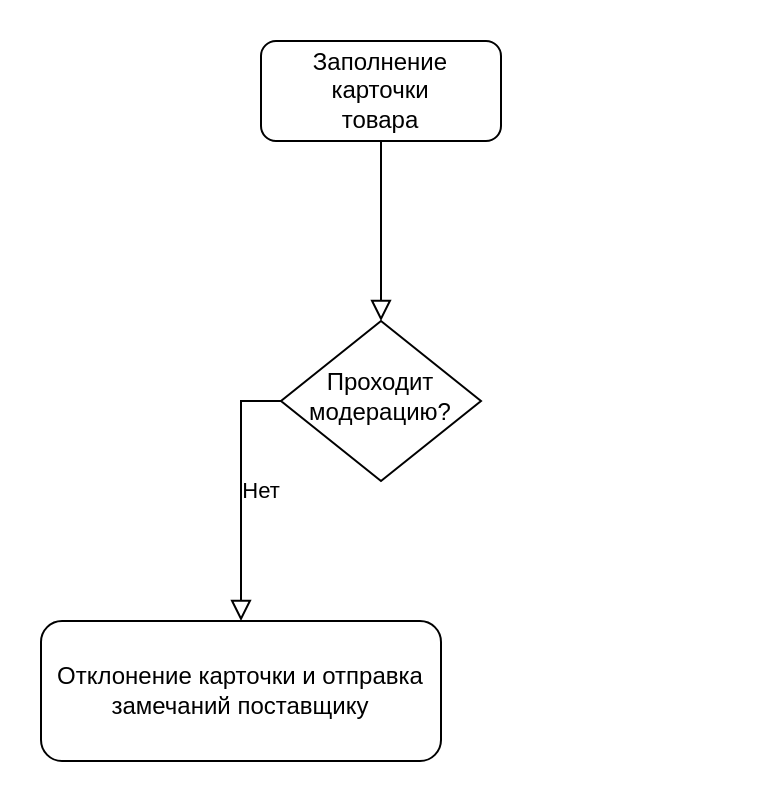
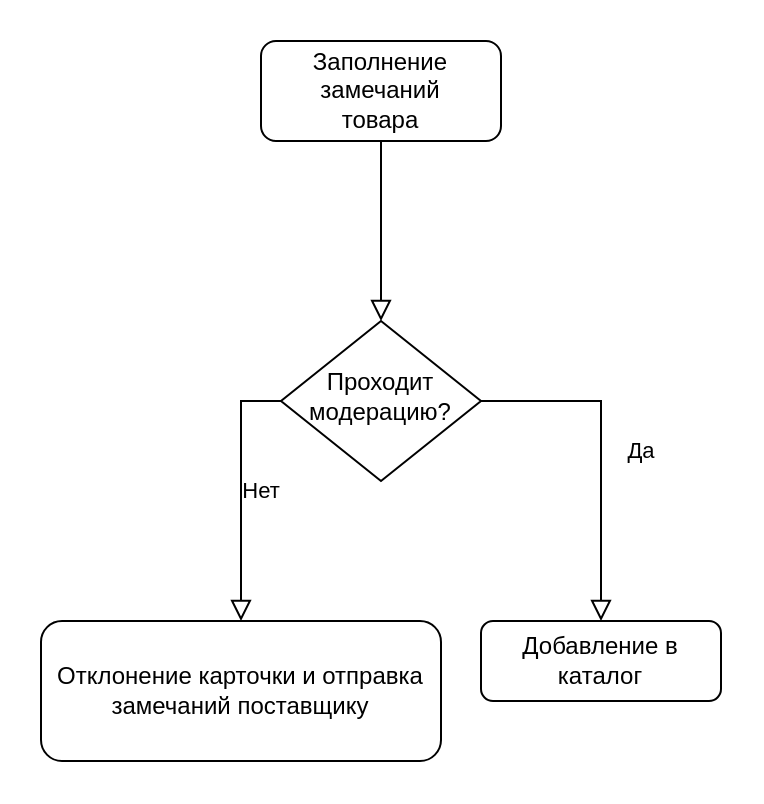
node "Заполнение карточки товара": label "Заполнение карточки товара" -> "Заполнение замечаний товара"
edge "Проходит модерацию?" -> "Добавление в каталог": added, label "Да"
node "Добавление в каталог": added
